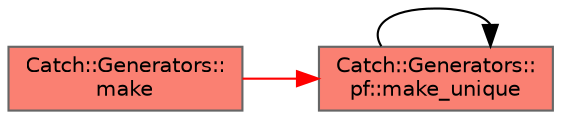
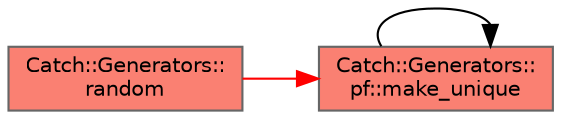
node "Catch::Generators:: make": label "Catch::Generators:: make" -> "Catch::Generators:: random"
